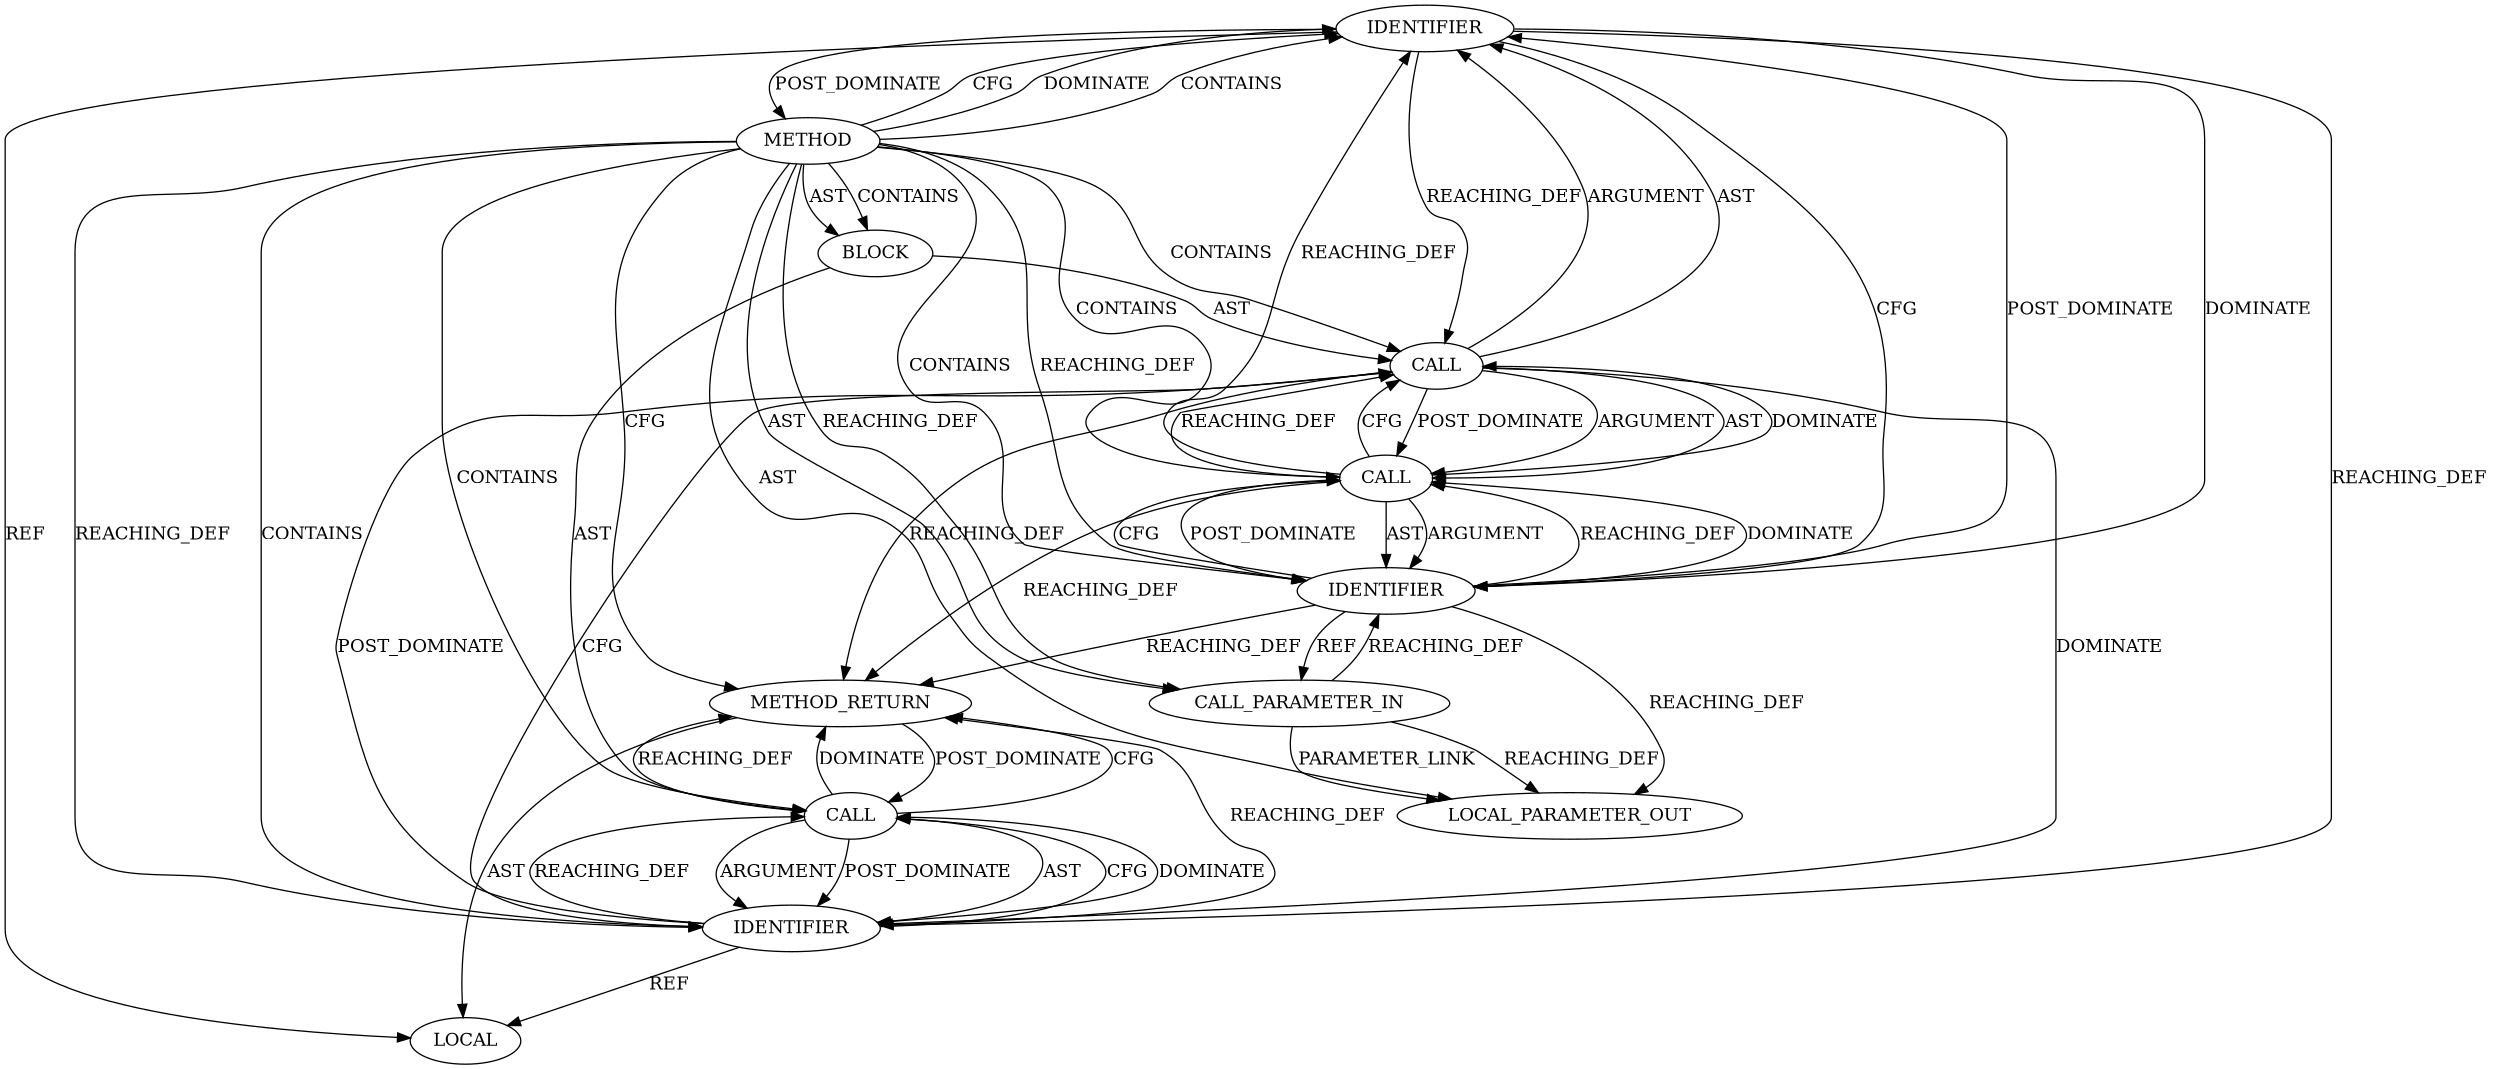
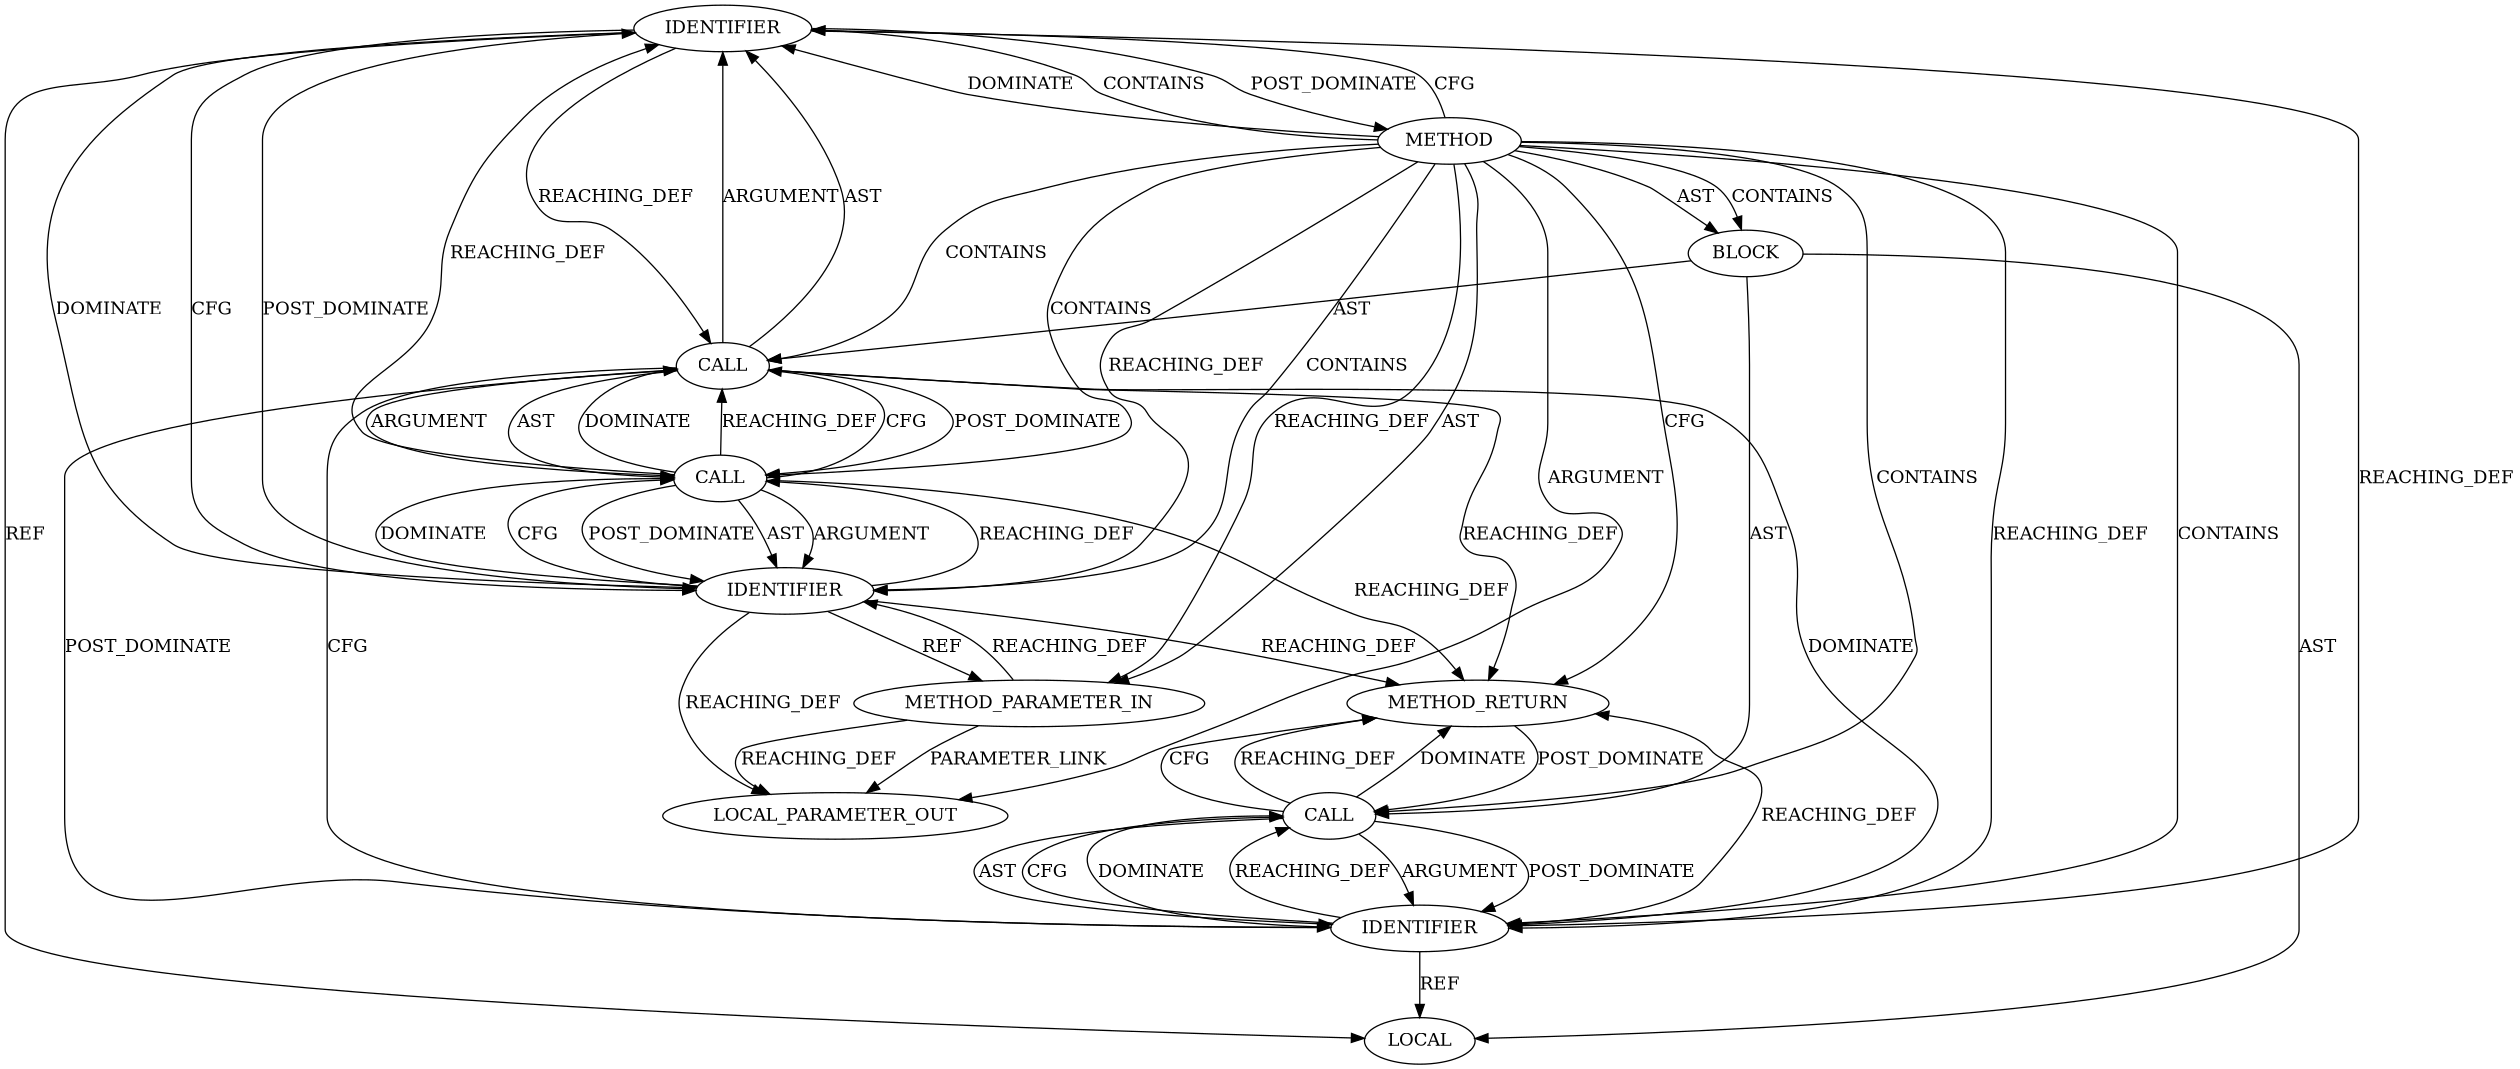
edge "METHOD" -> "LOCAL_PARAMETER_OUT": label "AST" -> "ARGUMENT"
node "CALL_PARAMETER_IN": label "CALL_PARAMETER_IN" -> "METHOD_PARAMETER_IN"
edge "METHOD_RETURN" -> "LOCAL": now "BLOCK" -> "LOCAL"
